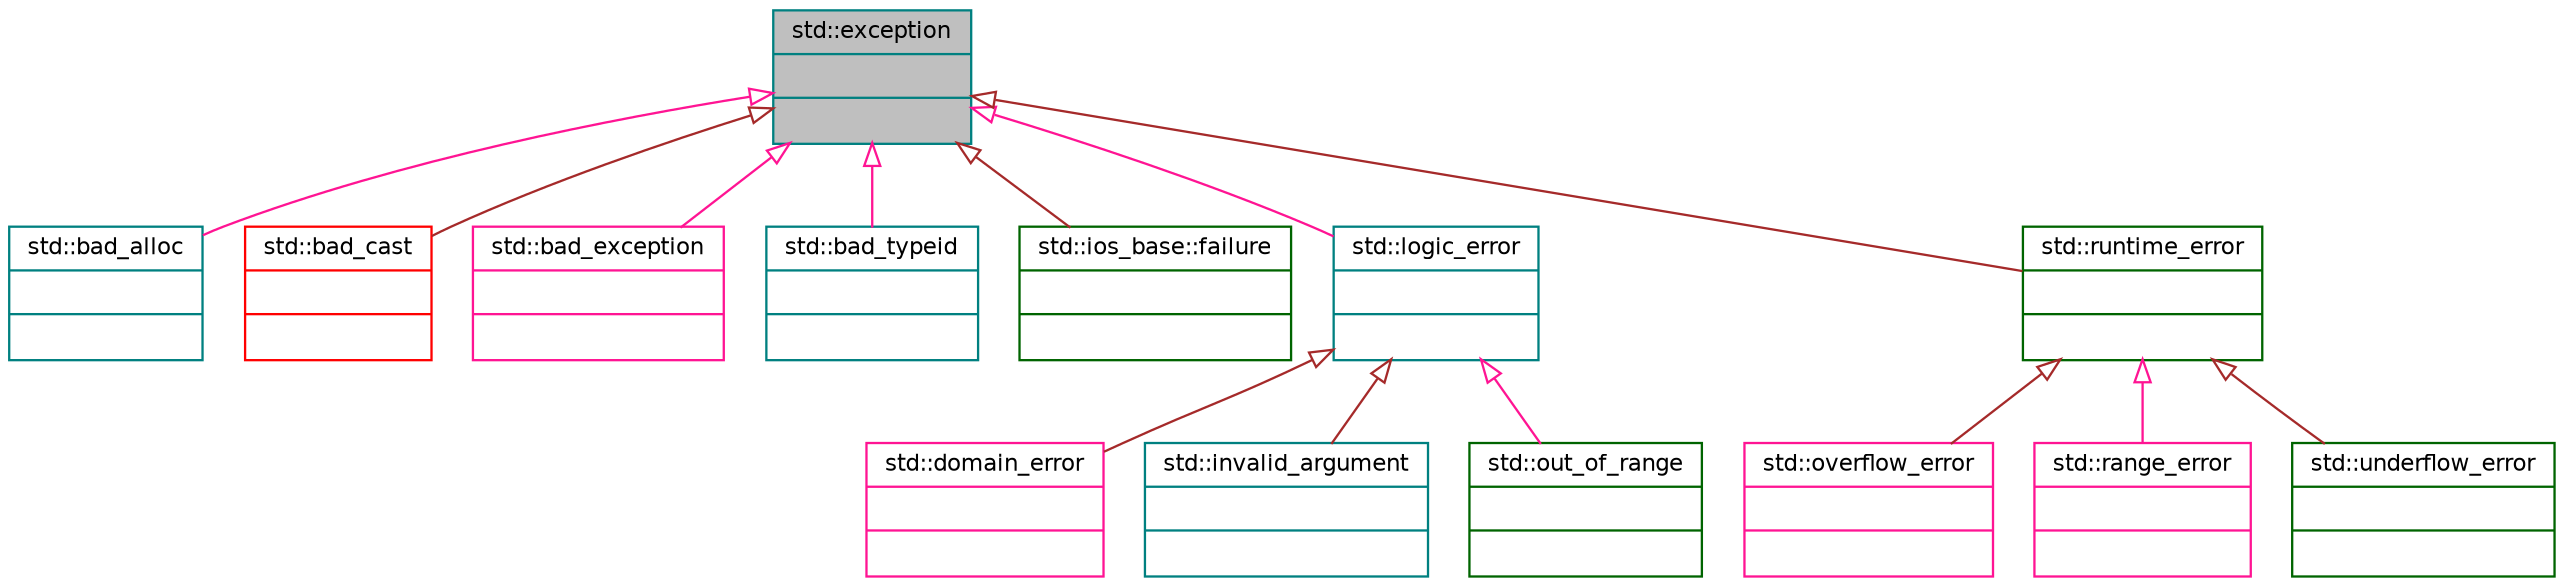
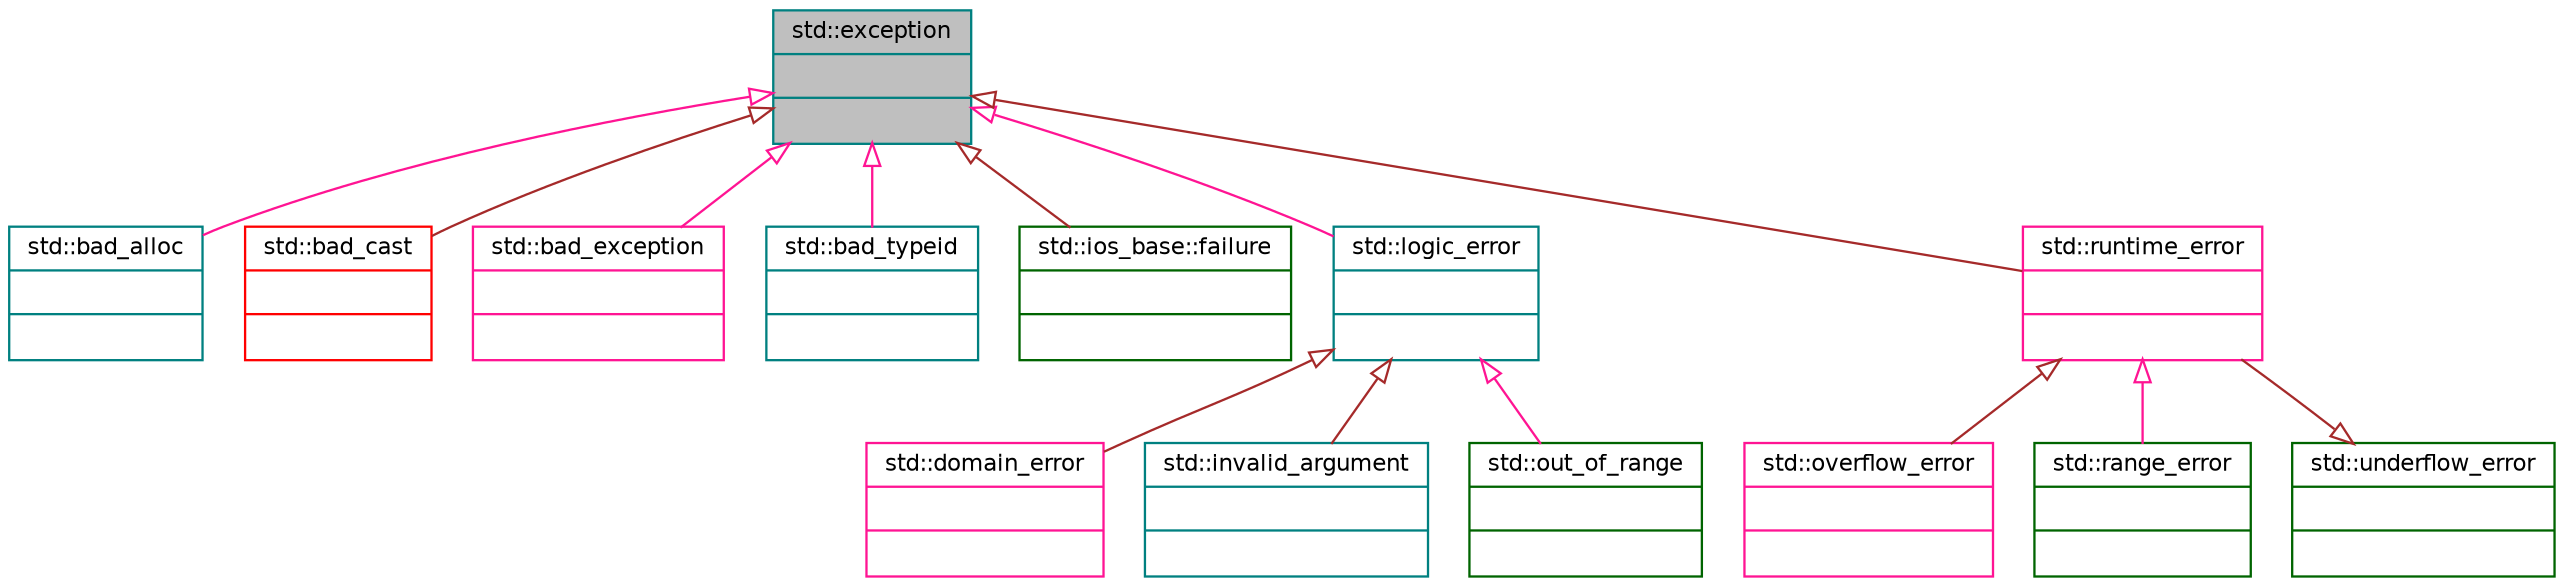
node "std::runtime_error": color darkgreen -> deeppink
edge "std::underflow_error" -> "std::runtime_error": reversed
node "std::range_error": color deeppink -> darkgreen
